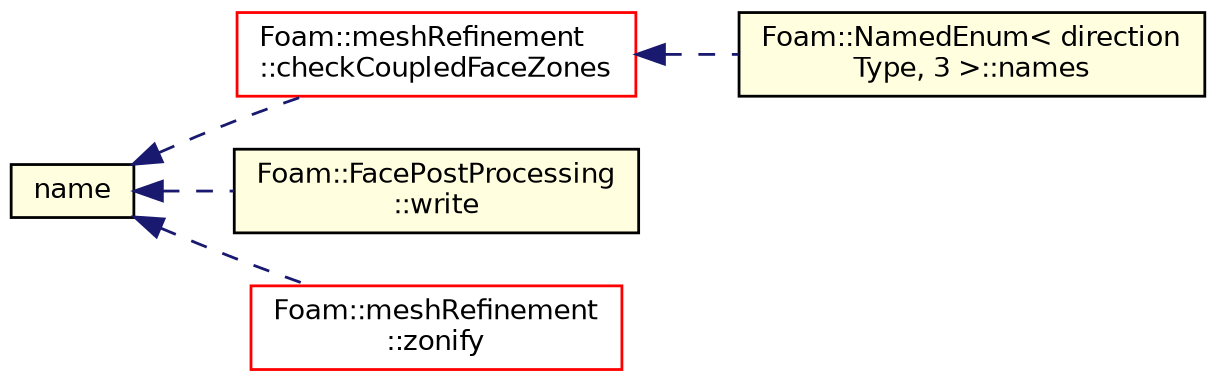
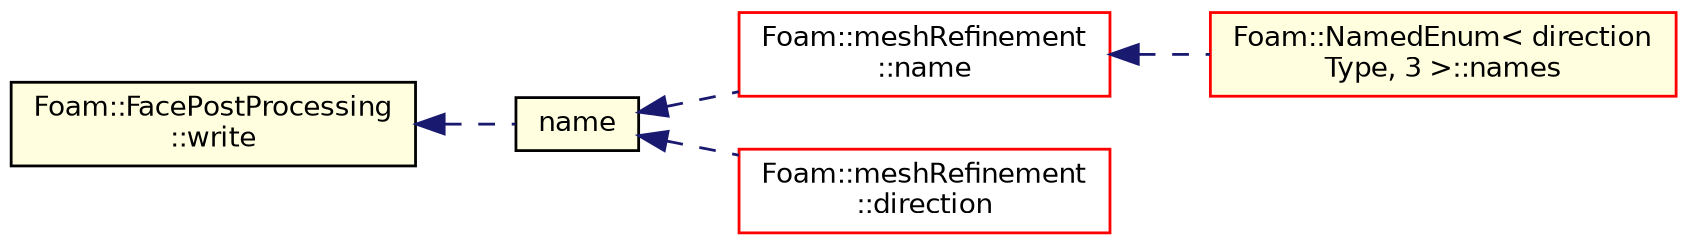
node "Foam::meshRefinement ::checkCoupledFaceZones": label "Foam::meshRefinement ::checkCoupledFaceZones" -> "Foam::meshRefinement ::name"
node "Foam::NamedEnum< direction Type, 3 >::names": color black -> red
edge "Foam::FacePostProcessing ::write" -> "name": reversed
node "Foam::meshRefinement ::zonify": label "Foam::meshRefinement ::zonify" -> "Foam::meshRefinement ::direction"
